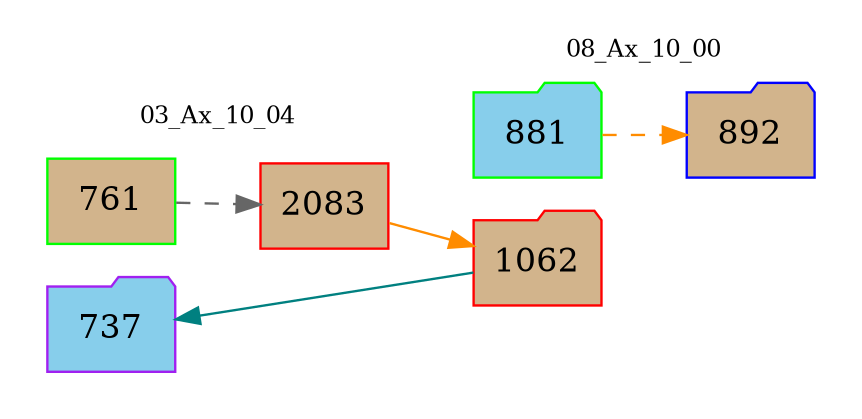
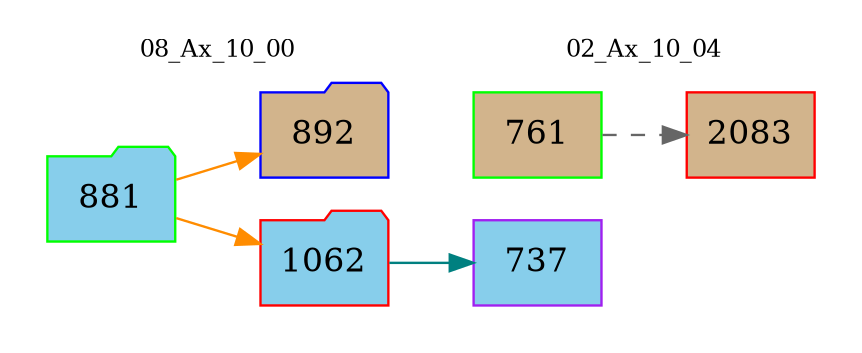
cluster "03_Ax_10_04": label "03_Ax_10_04" -> "02_Ax_10_04"
edge "881" -> "892": style dashed -> solid
edge "2083" -> "1062": now "881" -> "1062"
node "1062": fillcolor tan -> skyblue
node "737": shape folder -> box
